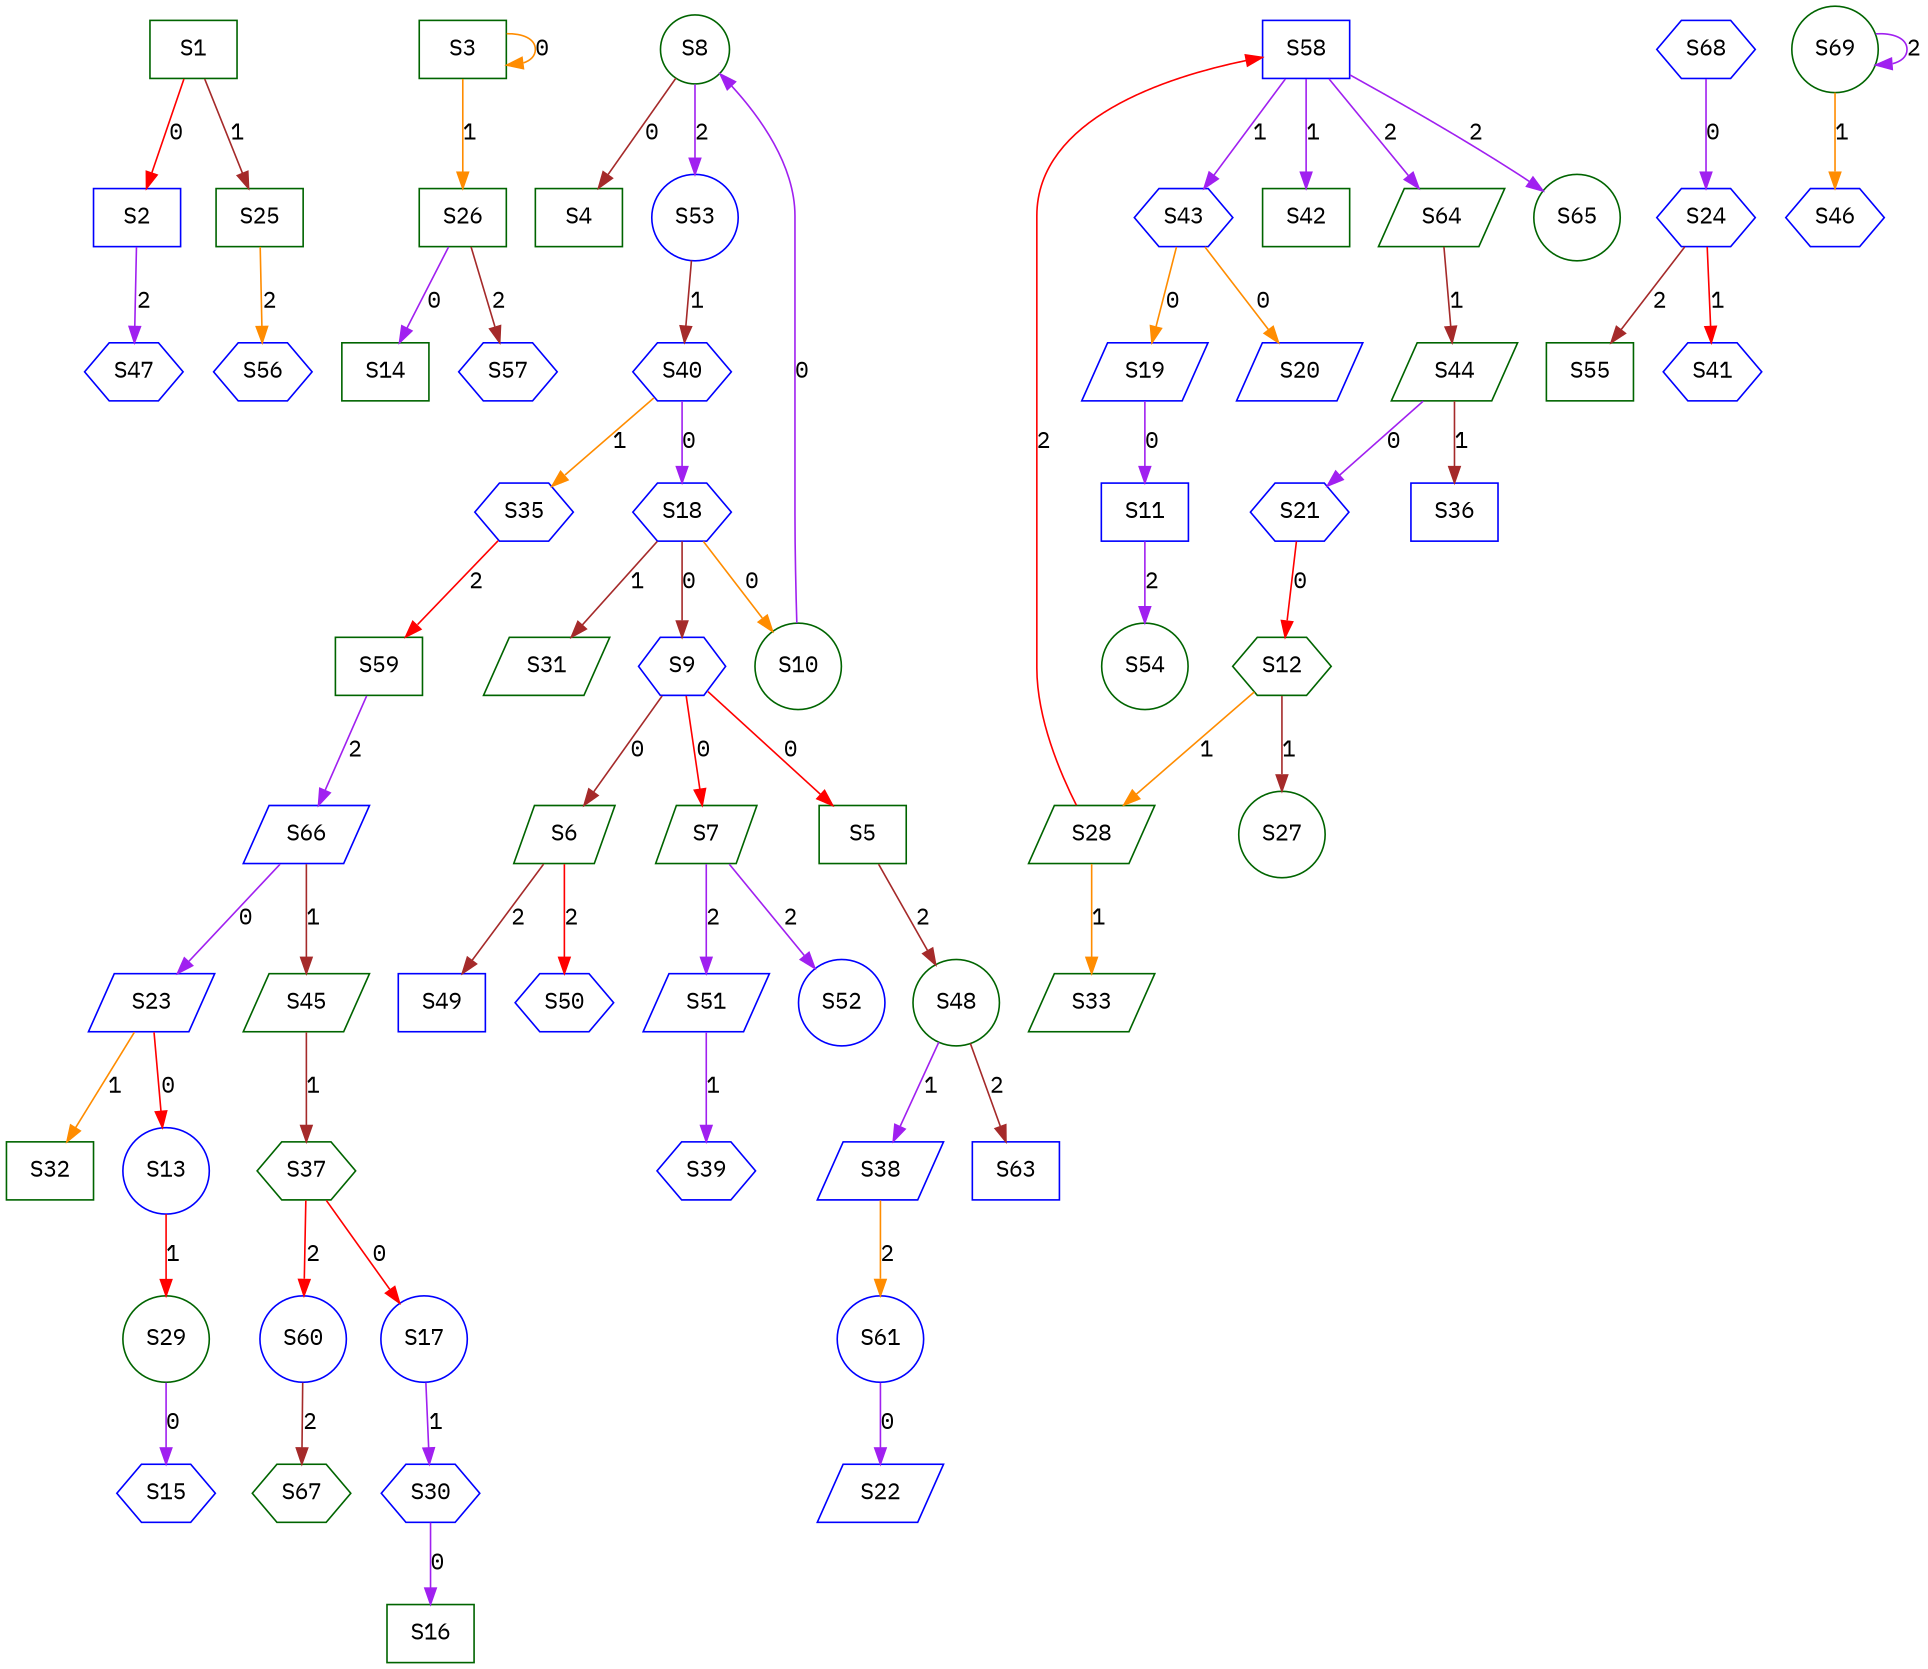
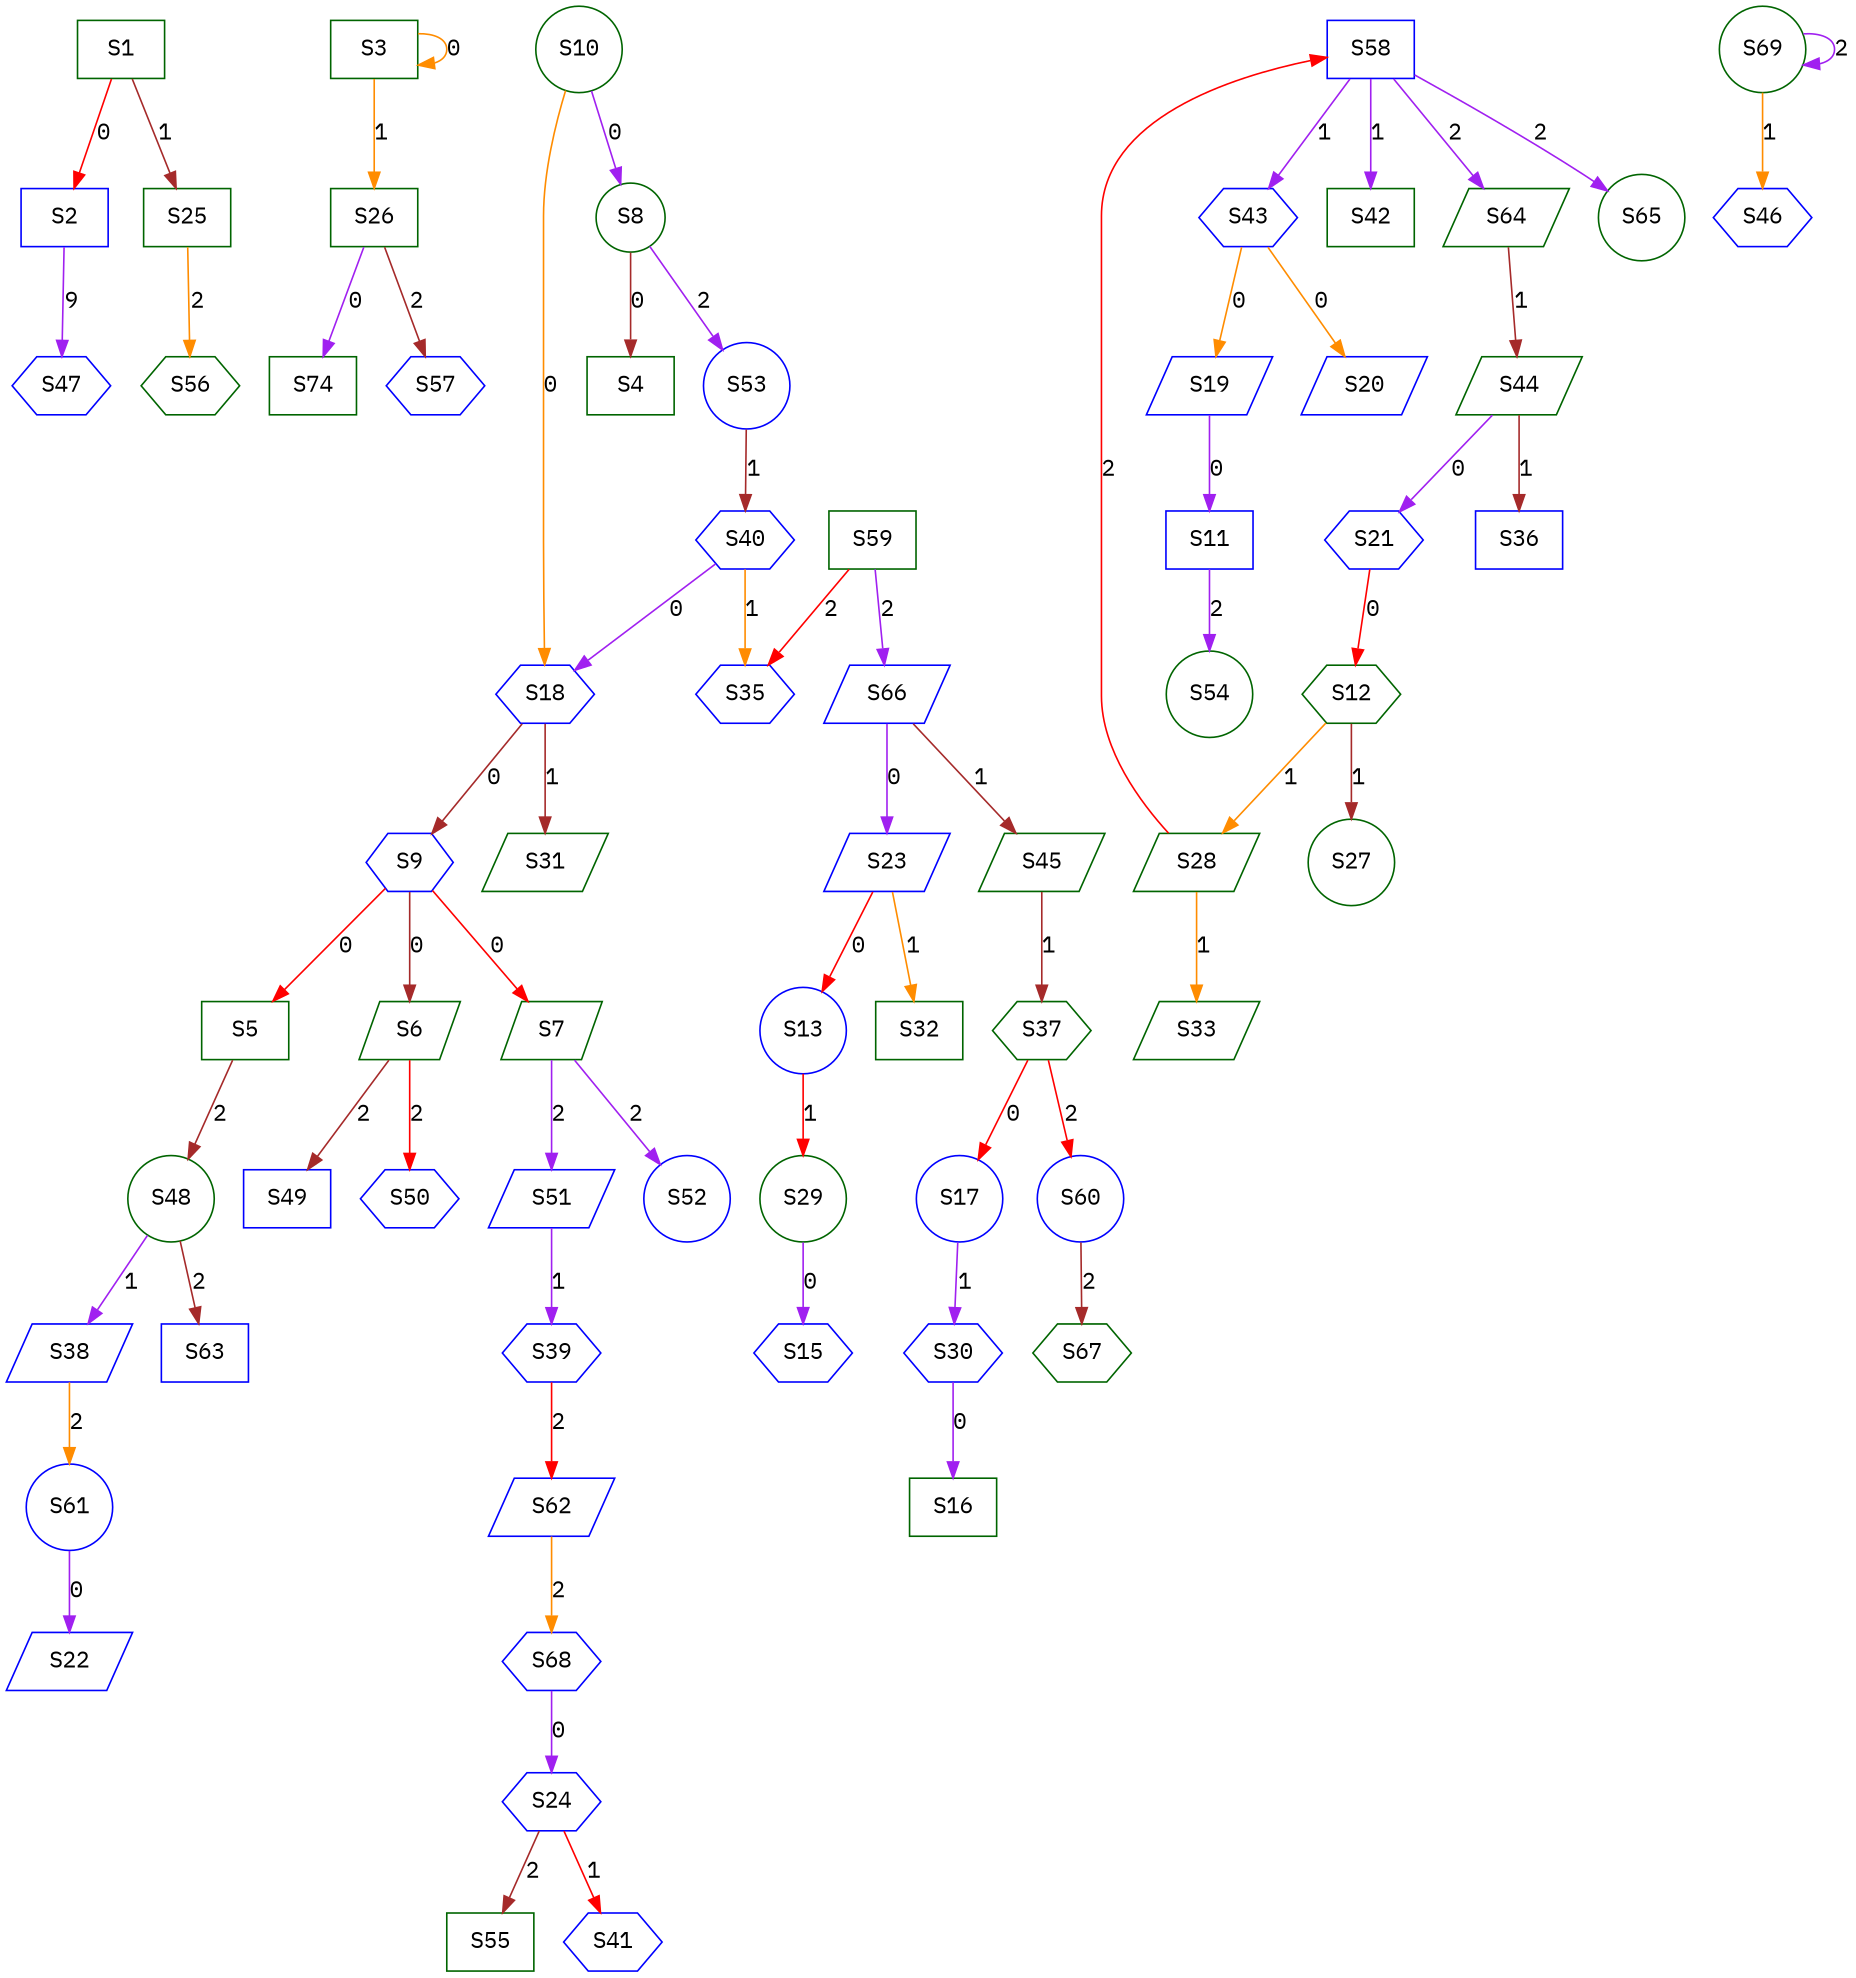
edge "S2" -> "S47": label "2" -> "9"
node "S56": color blue -> darkgreen
node "S14": label "S14" -> "S74"
edge "S18" -> "S10": reversed
edge "S35" -> "S59": reversed
node "S62": added
